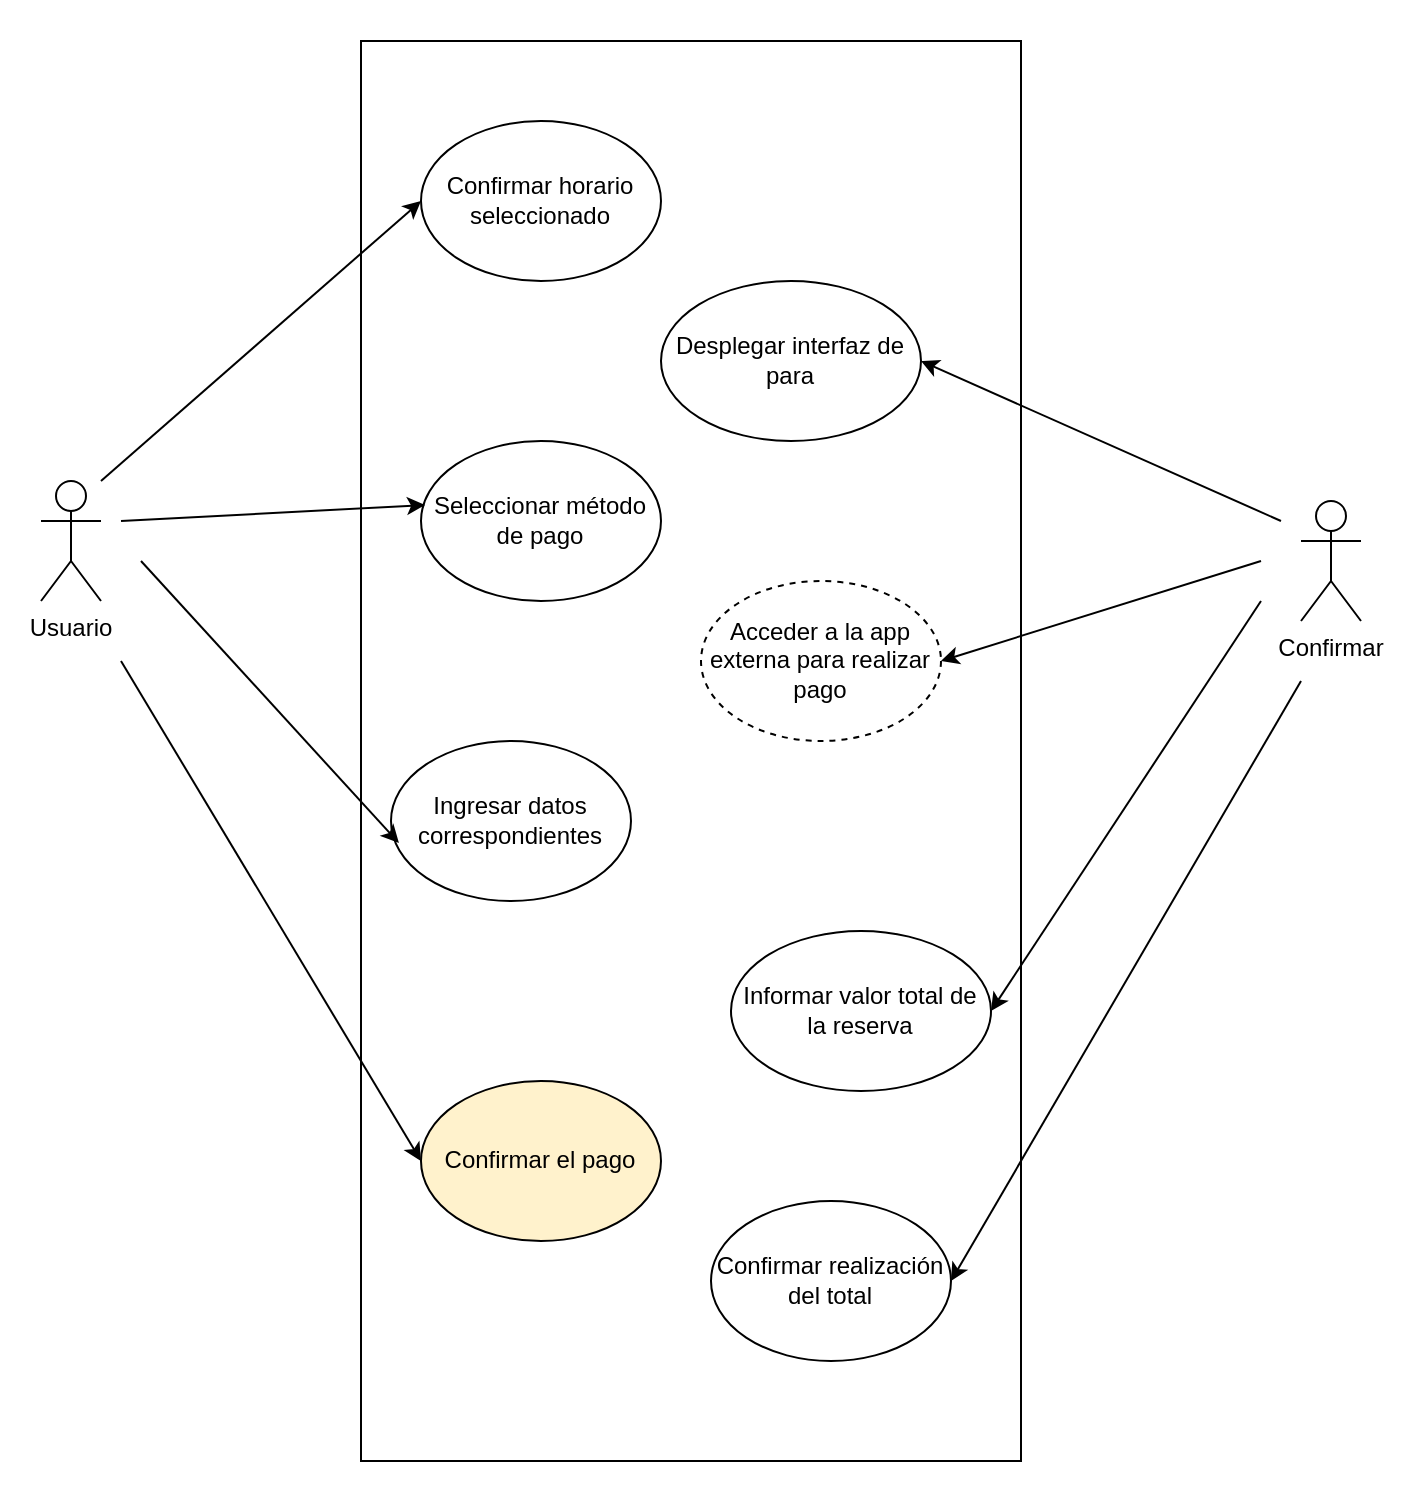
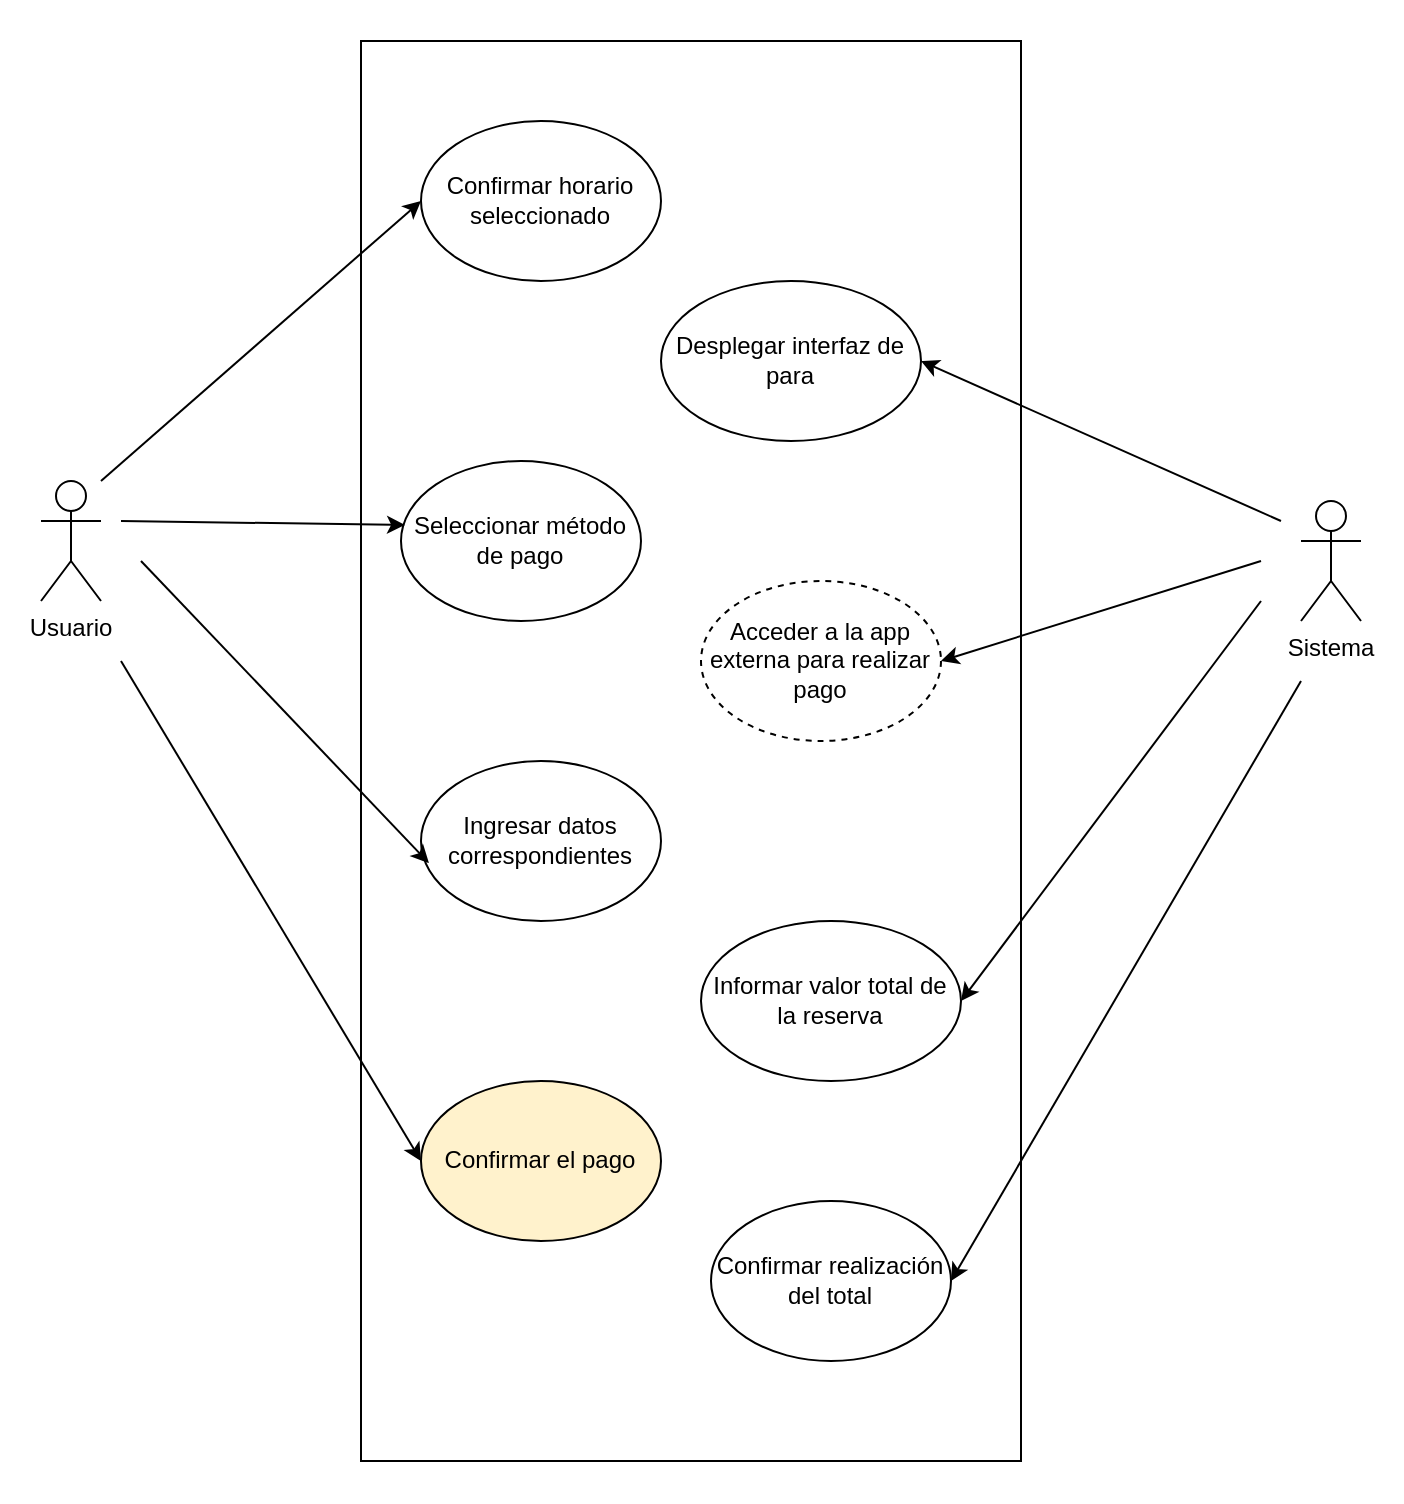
node "Seleccionar método de pago": moved (541, 521) -> (521, 541)
node "Confirmar": label "Confirmar" -> "Sistema"
node "Ingresar datos correspondientes": moved (511, 821) -> (541, 841)
node "Informar valor total de la reserva": moved (861, 1011) -> (831, 1001)
